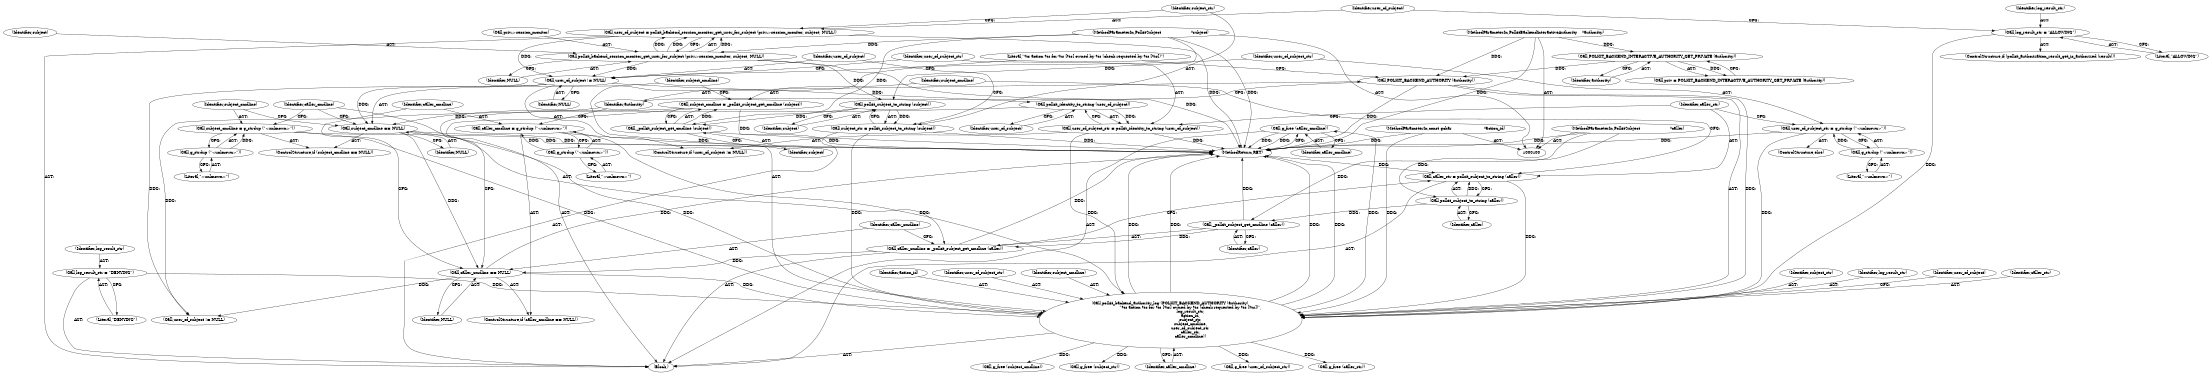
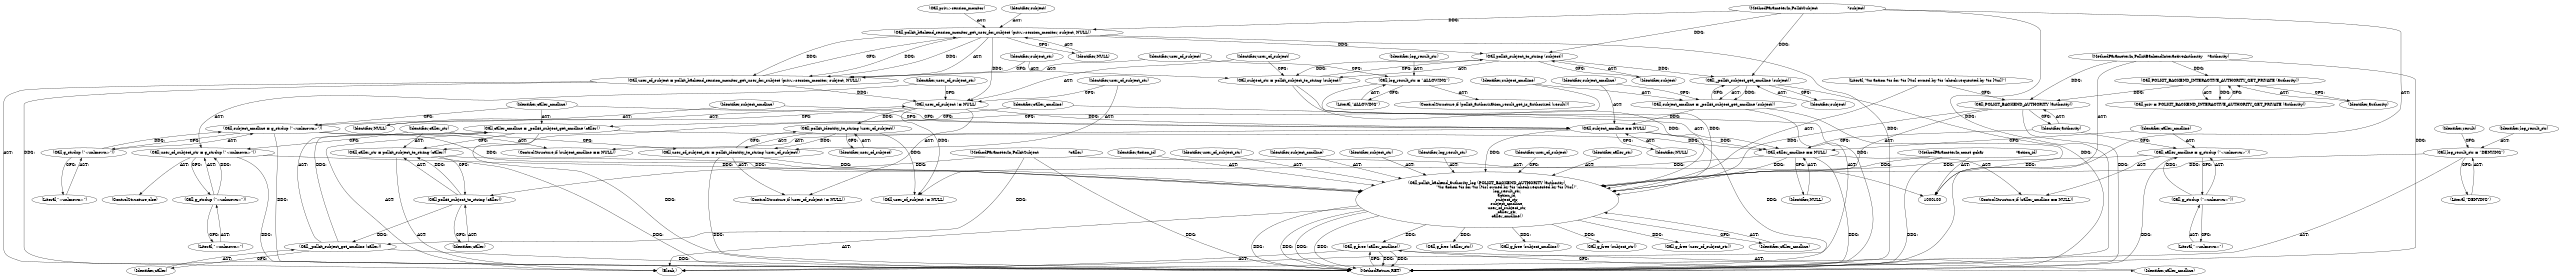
node "(Identifier,result)": added
edge "(MethodReturn,RET)" -> "(Call,caller_str = polkit_subject_to_string (caller))": reversed
edge "(Call,subject_str = polkit_subject_to_string (subject))" -> "(Block,)": removed, label "AST:"
